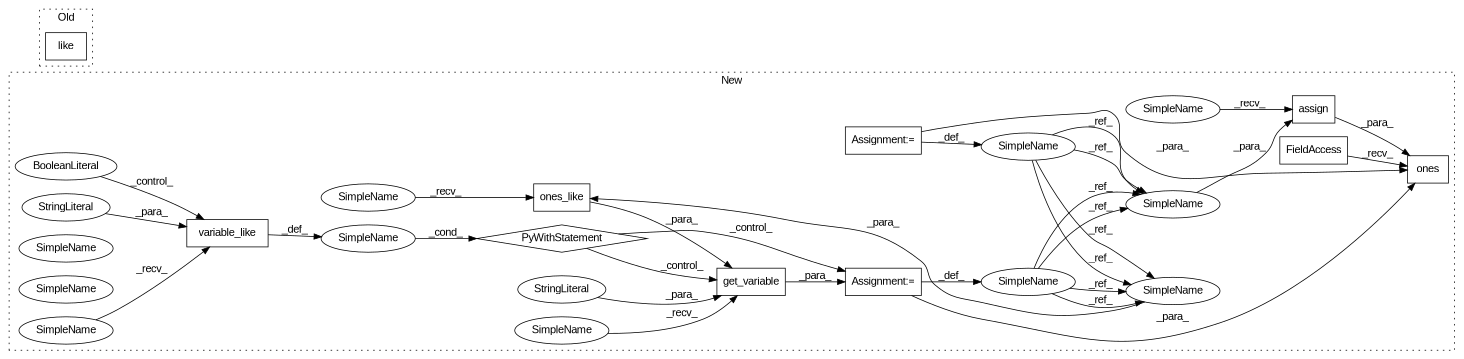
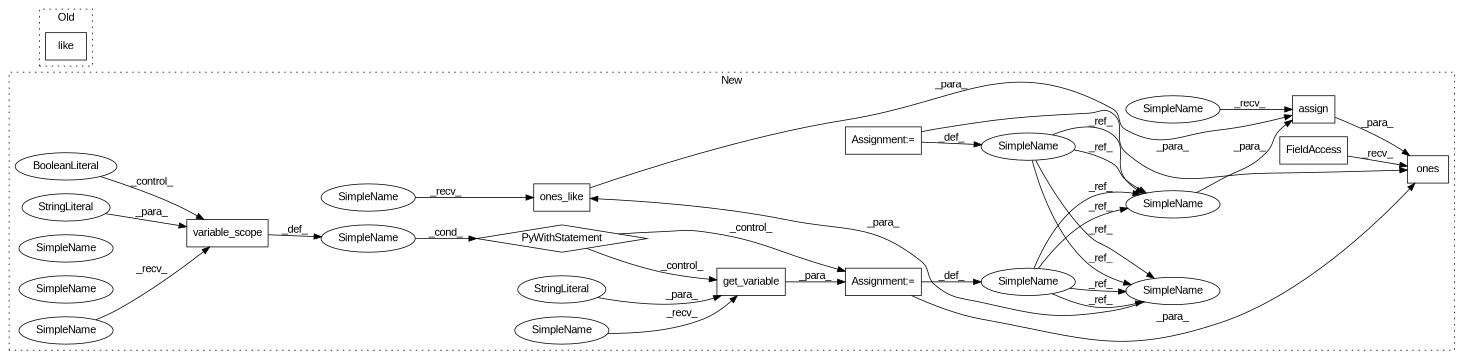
edge "ones_like" -> "get_variable": now "ones_like" -> "assign"
node "variable_like": label "variable_like" -> "variable_scope"
